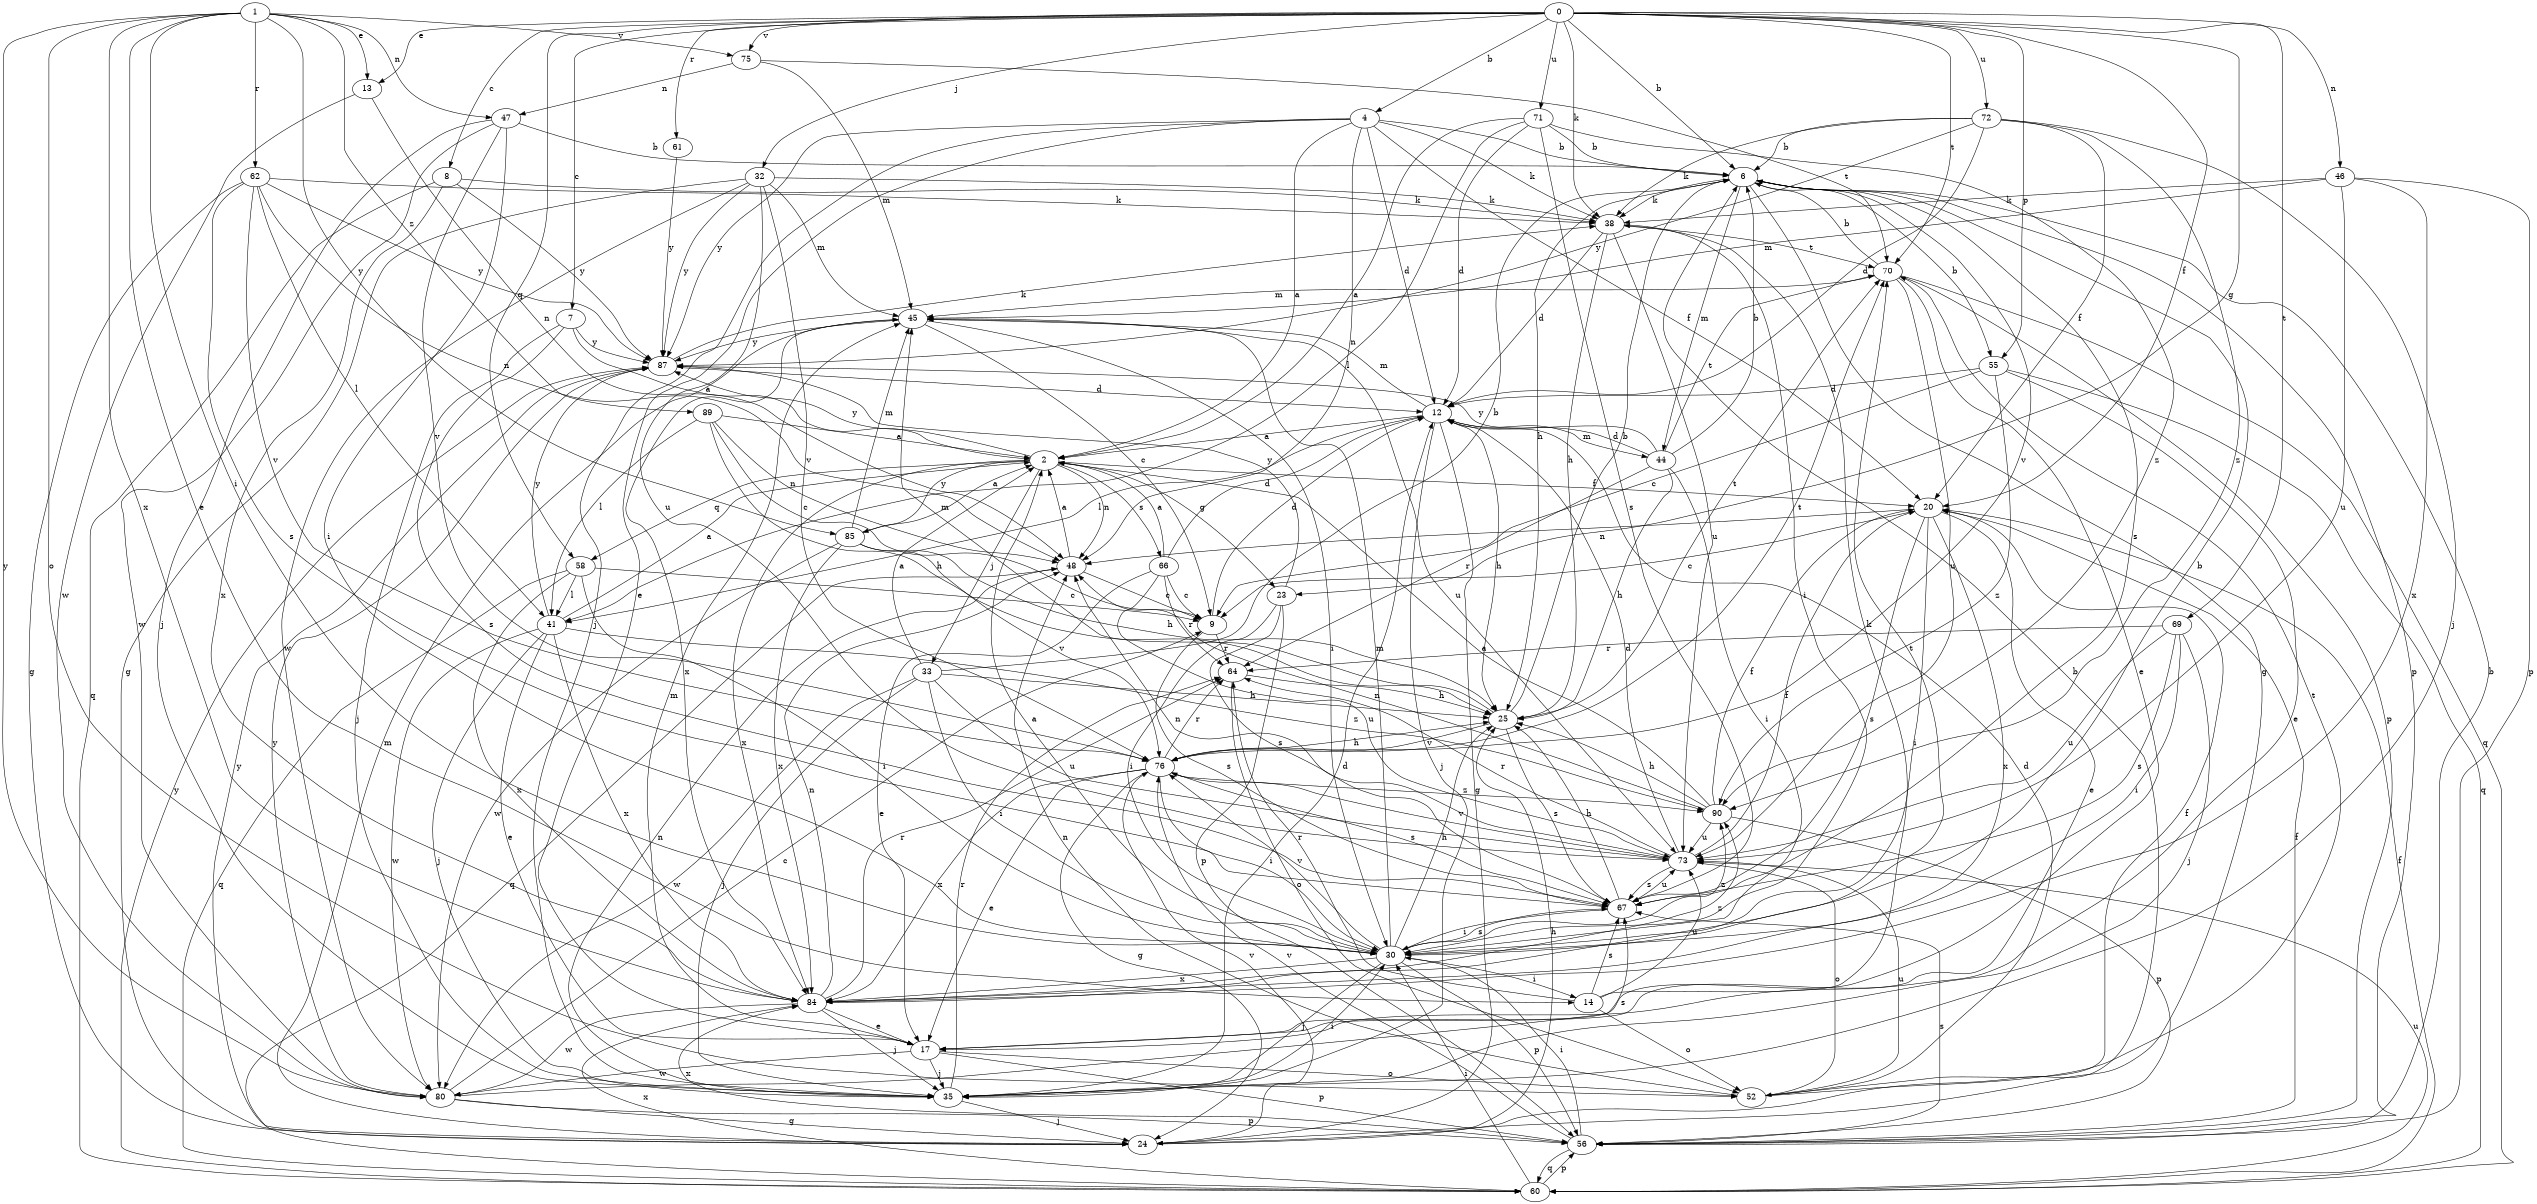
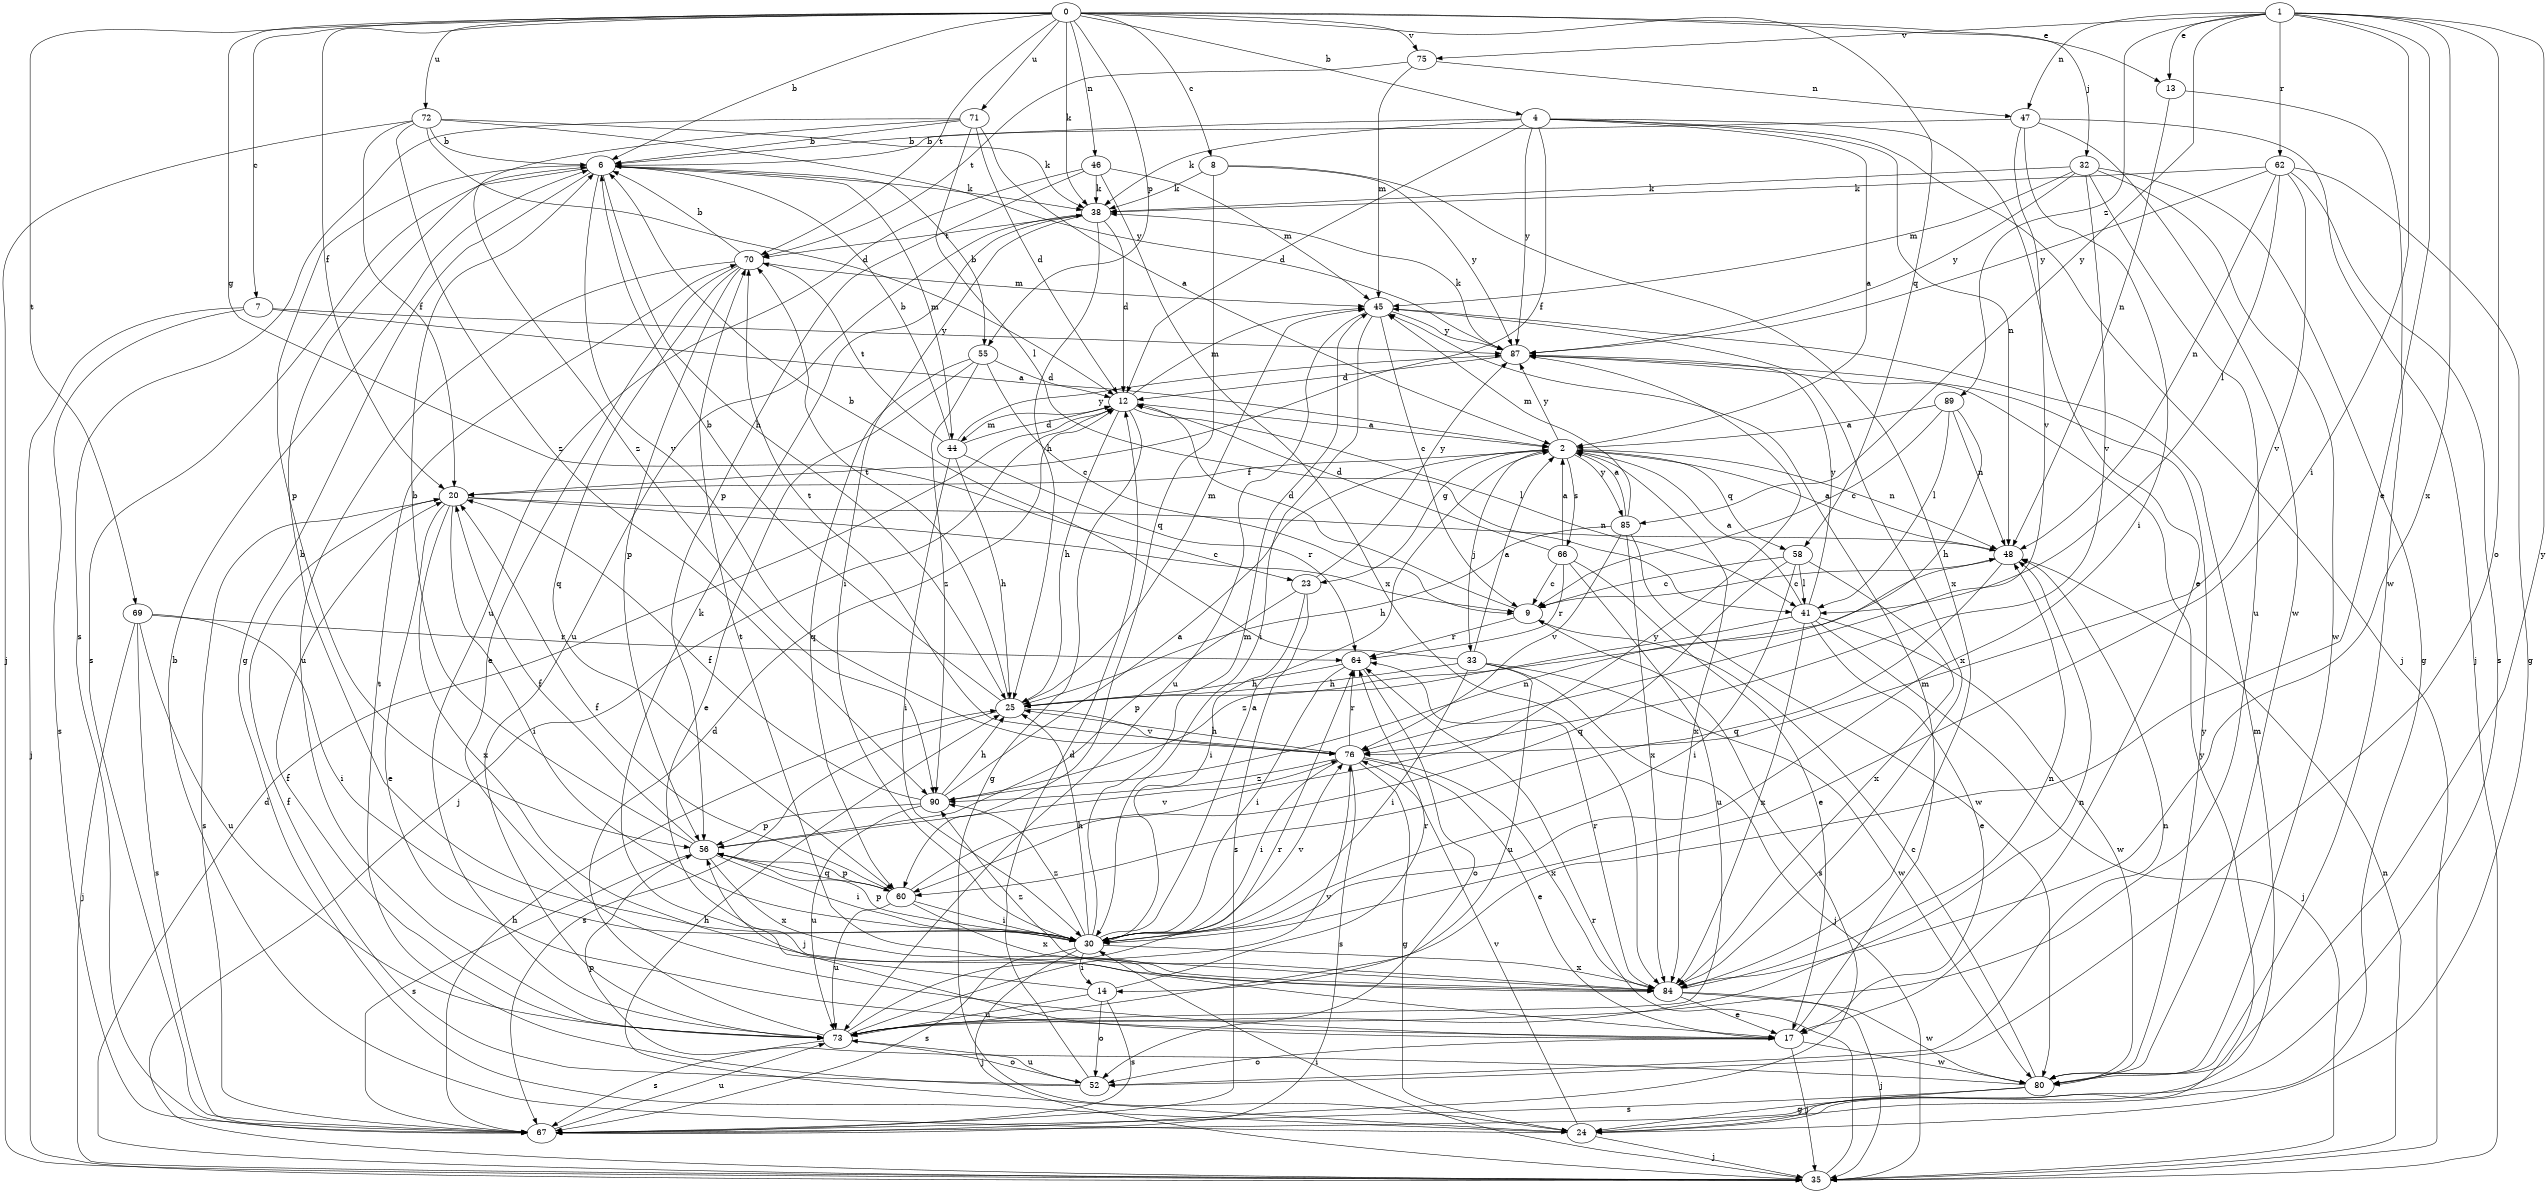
node "61": removed
edge "67" -> "30": now "64" -> "30"
edge "17" -> "56": label "p" -> "j"
edge "35" -> "24": reversed
